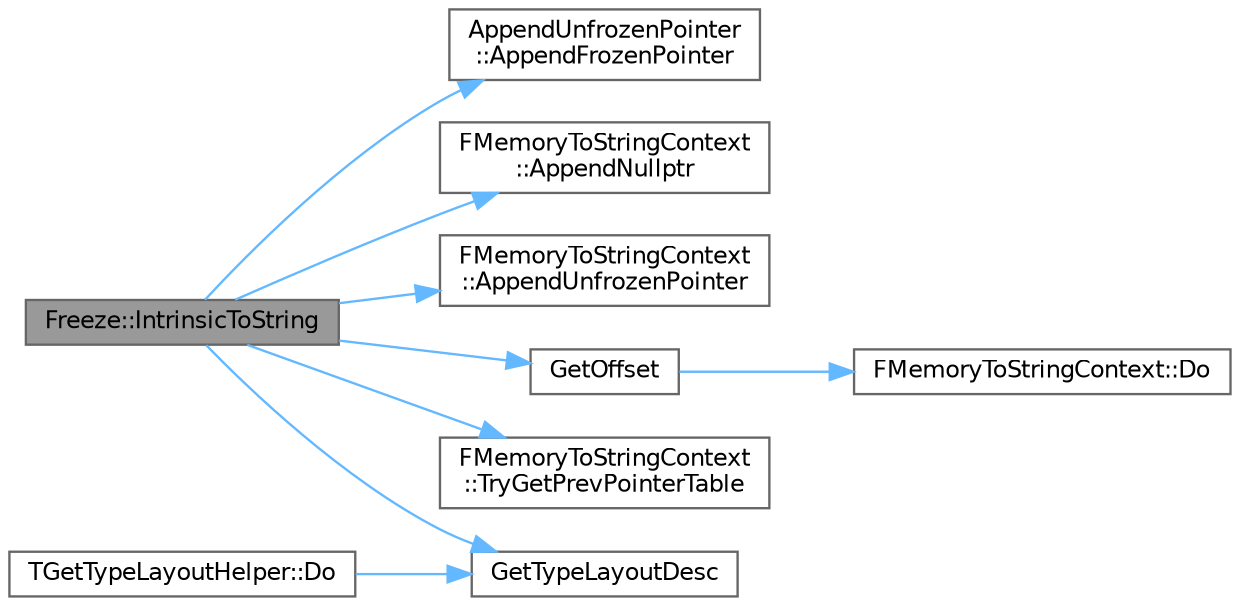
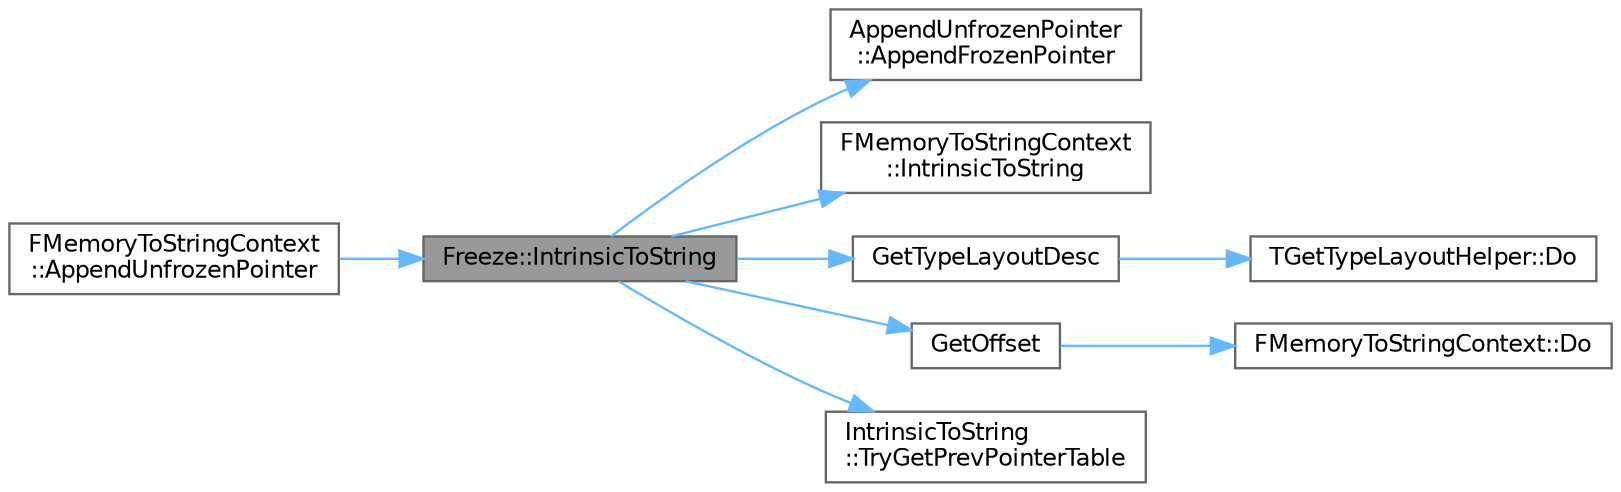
node "FMemoryToStringContext ::AppendNullptr": label "FMemoryToStringContext ::AppendNullptr" -> "FMemoryToStringContext ::IntrinsicToString"
edge "Freeze::IntrinsicToString" -> "FMemoryToStringContext ::AppendUnfrozenPointer": reversed
node "FMemoryToStringContext ::TryGetPrevPointerTable": label "FMemoryToStringContext ::TryGetPrevPointerTable" -> "IntrinsicToString ::TryGetPrevPointerTable"
edge "TGetTypeLayoutHelper::Do" -> "GetTypeLayoutDesc": reversed
